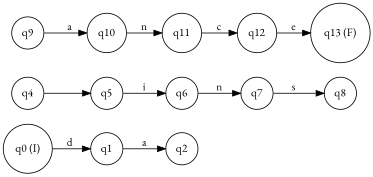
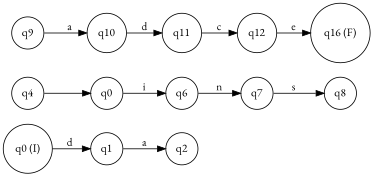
edge "q10" -> "q11": label "n" -> "d"
node "q13 (F)": label "q13 (F)" -> "q16 (F)"
node "q5": label "q5" -> "q0"
